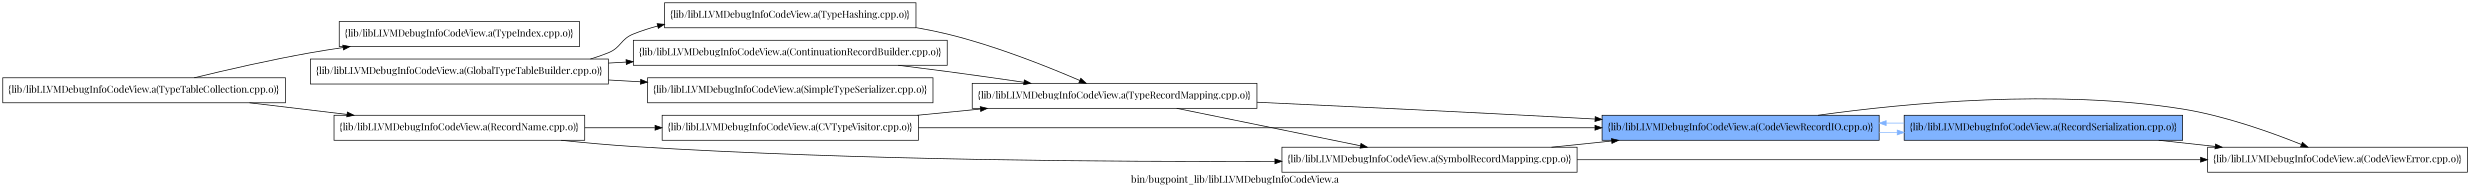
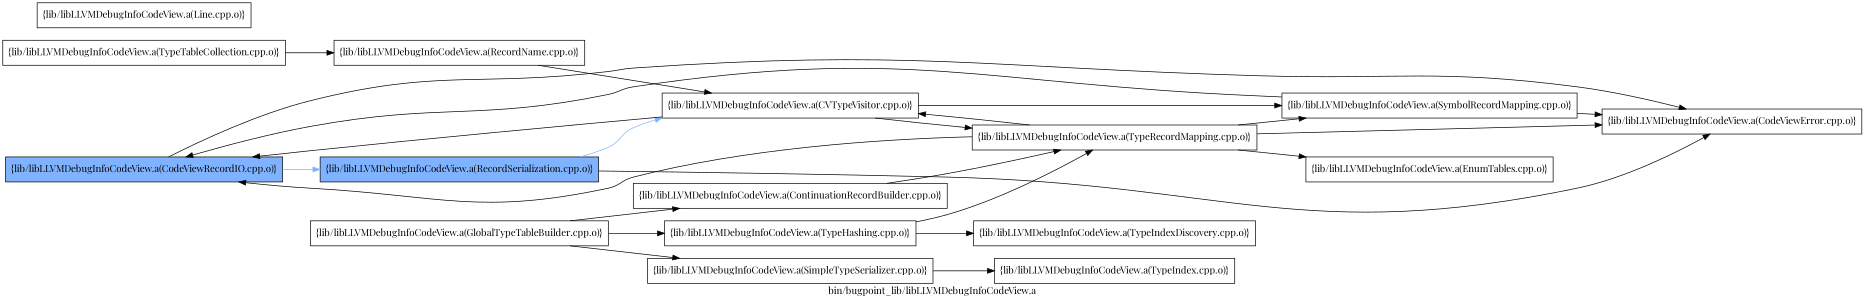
node "{lib/libLLVMDebugInfoCodeView.a(Line.cpp.o)}": added
edge "{lib/libLLVMDebugInfoCodeView.a(TypeTableCollection.cpp.o)}" -> "{lib/libLLVMDebugInfoCodeView.a(TypeIndex.cpp.o)}": now "{lib/libLLVMDebugInfoCodeView.a(SimpleTypeSerializer.cpp.o)}" -> "{lib/libLLVMDebugInfoCodeView.a(TypeIndex.cpp.o)}"
edge "{lib/libLLVMDebugInfoCodeView.a(TypeRecordMapping.cpp.o)}" -> "{lib/libLLVMDebugInfoCodeView.a(CVTypeVisitor.cpp.o)}": added
edge "{lib/libLLVMDebugInfoCodeView.a(RecordSerialization.cpp.o)}" -> "{lib/libLLVMDebugInfoCodeView.a(CodeViewRecordIO.cpp.o)}": now "{lib/libLLVMDebugInfoCodeView.a(RecordSerialization.cpp.o)}" -> "{lib/libLLVMDebugInfoCodeView.a(CVTypeVisitor.cpp.o)}"
edge "{lib/libLLVMDebugInfoCodeView.a(TypeRecordMapping.cpp.o)}" -> "{lib/libLLVMDebugInfoCodeView.a(CodeViewError.cpp.o)}": added
edge "{lib/libLLVMDebugInfoCodeView.a(RecordName.cpp.o)}" -> "{lib/libLLVMDebugInfoCodeView.a(SymbolRecordMapping.cpp.o)}": now "{lib/libLLVMDebugInfoCodeView.a(CVTypeVisitor.cpp.o)}" -> "{lib/libLLVMDebugInfoCodeView.a(SymbolRecordMapping.cpp.o)}"
node "{lib/libLLVMDebugInfoCodeView.a(EnumTables.cpp.o)}": added
node "{lib/libLLVMDebugInfoCodeView.a(TypeIndexDiscovery.cpp.o)}": added
